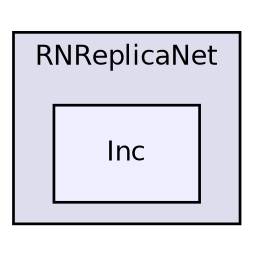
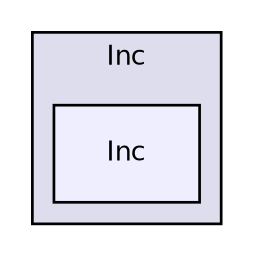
cluster "RNReplicaNet": label "RNReplicaNet" -> "Inc"
